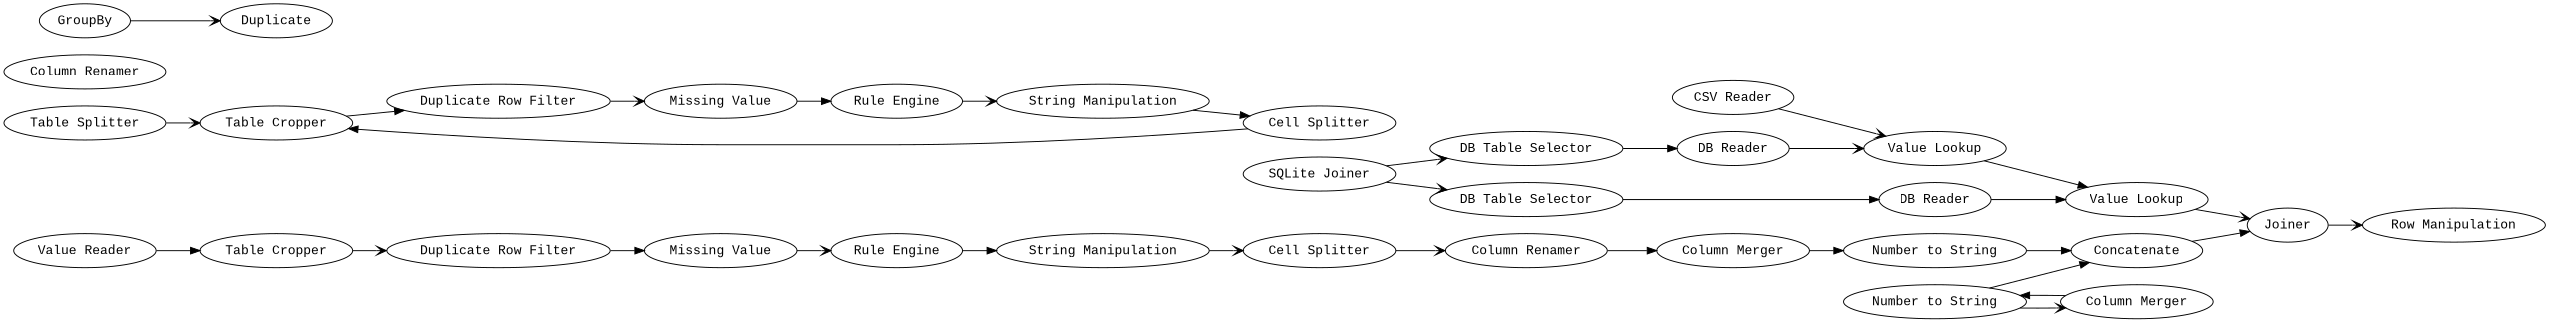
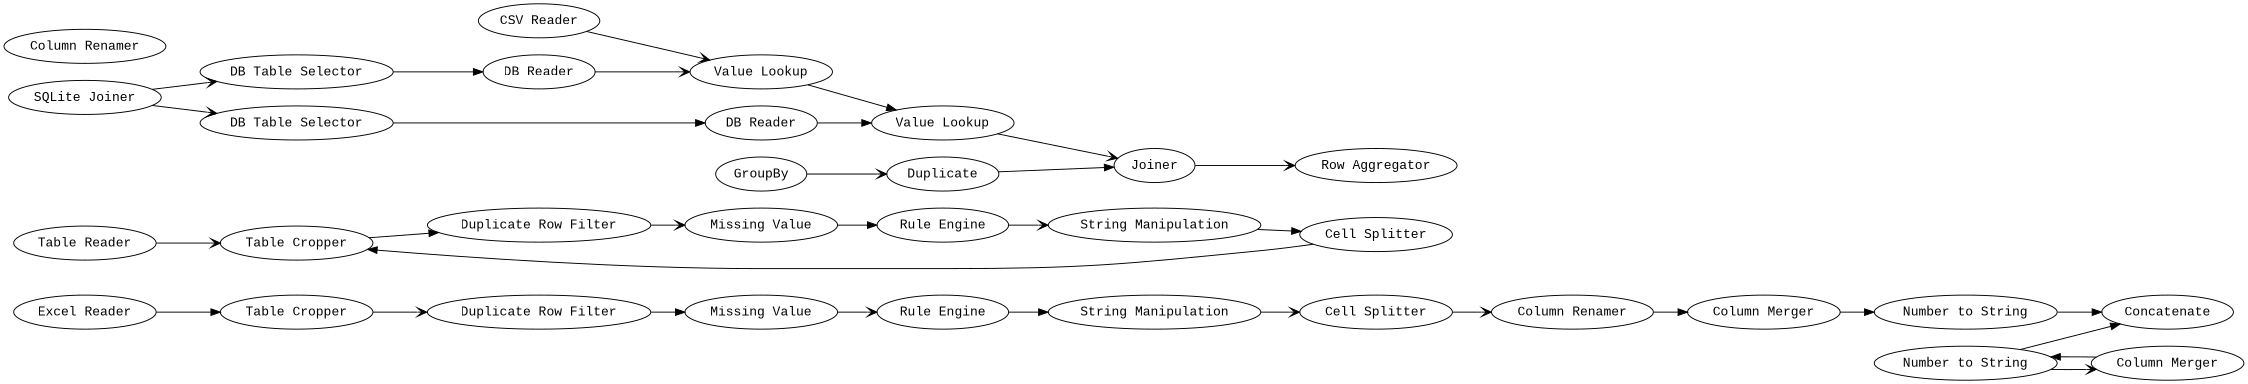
node "Table Splitter": label "Table Splitter" -> "Table Reader"
node "Row Manipulation": label "Row Manipulation" -> "Row Aggregator"
edge "Concatenate" -> "Joiner": now "Duplicate" -> "Joiner"
node "Value Reader": label "Value Reader" -> "Excel Reader"
